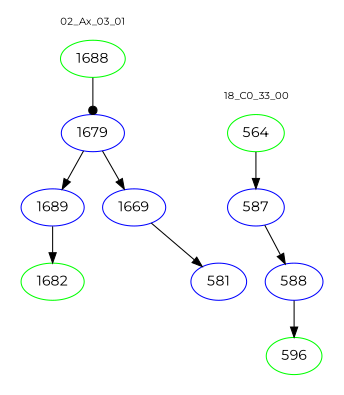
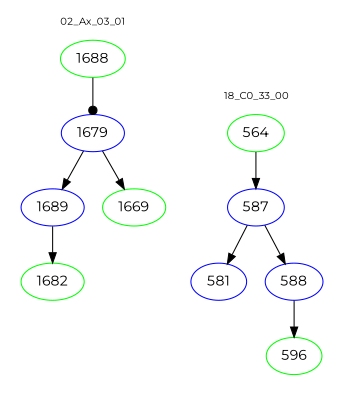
node "1669": color blue -> green
edge "1669" -> "581": now "587" -> "581"
